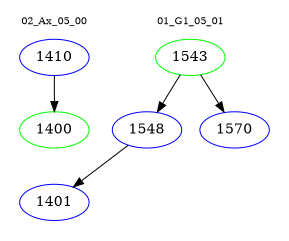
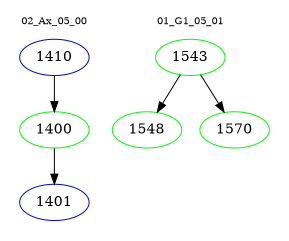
node "1548": color blue -> green
node "1570": color blue -> green
edge "1548" -> "1401": now "1400" -> "1401"
